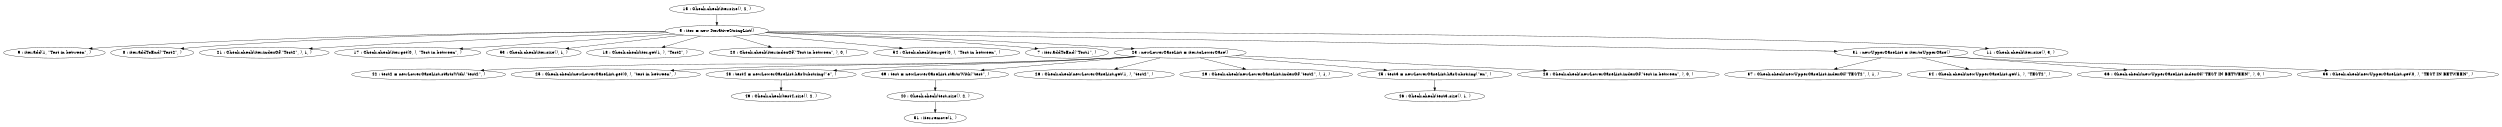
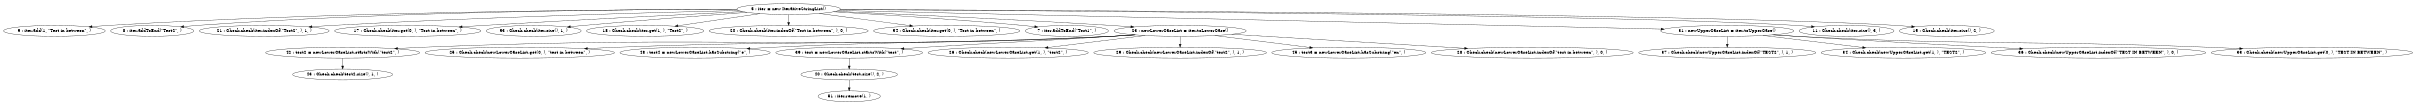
edge "15 : Check.check(iter.size(), 2, )" -> "5 : iter = new IterativeStringList()": reversed
node "43 : Check.check(test2.size(), 1, )": added
node "49 : Check.check(test4.size(), 2, )": removed
node "46 : Check.check(test3.size(), 1, )": removed
